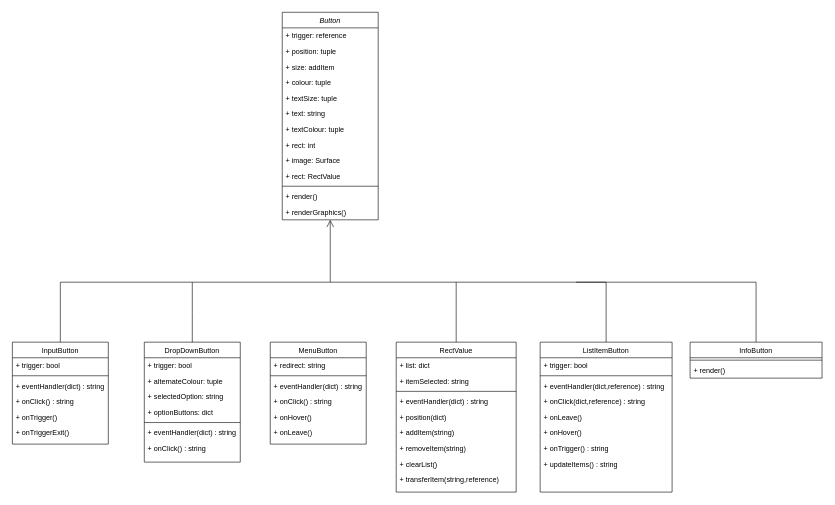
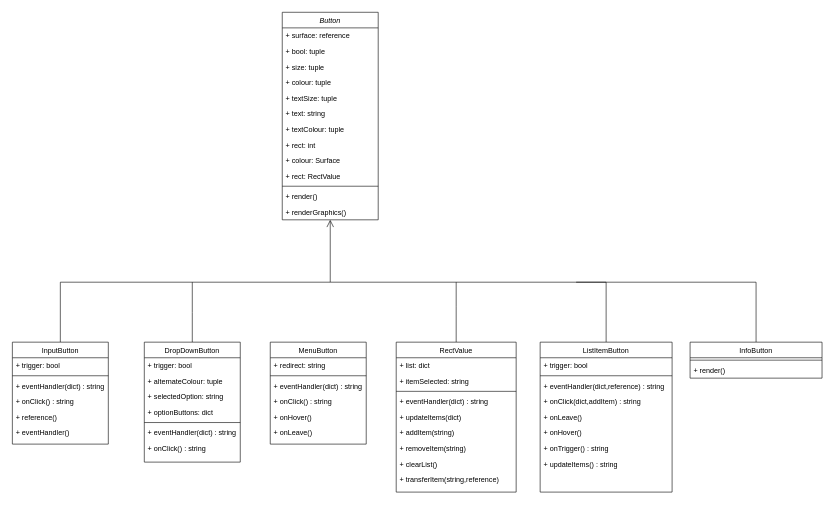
node "+ trigger: reference": label "+ trigger: reference" -> "+ surface: reference"
node "+ position: tuple": label "+ position: tuple" -> "+ bool: tuple"
node "+ size: addItem": label "+ size: addItem" -> "+ size: tuple"
node "+ image: Surface": label "+ image: Surface" -> "+ colour: Surface"
node "+ onClick(dict,reference) : string": label "+ onClick(dict,reference) : string" -> "+ onClick(dict,addItem) : string"
node "+ onTrigger()": label "+ onTrigger()" -> "+ reference()"
node "+ position(dict)": label "+ position(dict)" -> "+ updateItems(dict)"
node "+ onTriggerExit()": label "+ onTriggerExit()" -> "+ eventHandler()"
